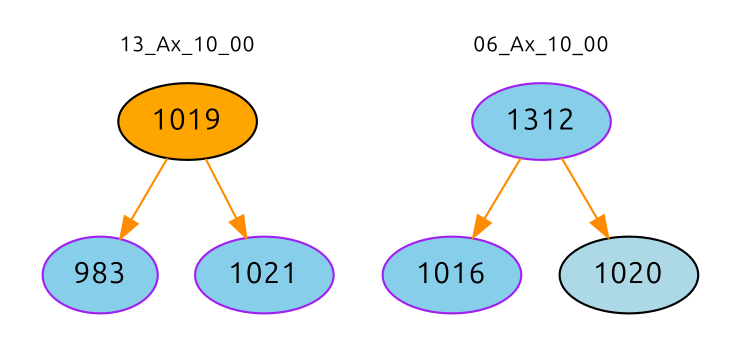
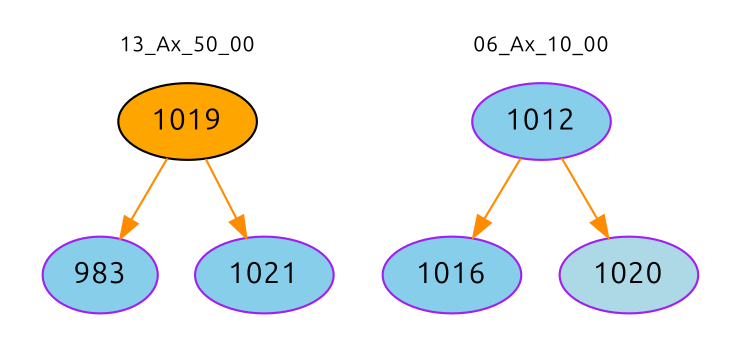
cluster "13_Ax_10_00": label "13_Ax_10_00" -> "13_Ax_50_00"
node "1312": label "1312" -> "1012"
node "1020": color black -> purple
